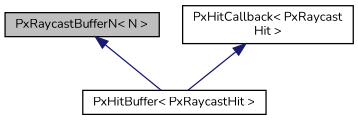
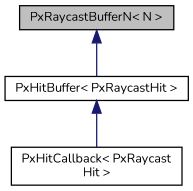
edge "PxHitBuffer< PxRaycastHit >" -> "PxHitCallback< PxRaycast Hit >": reversed
